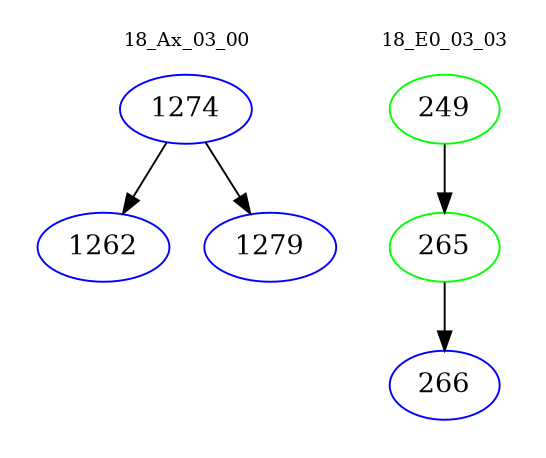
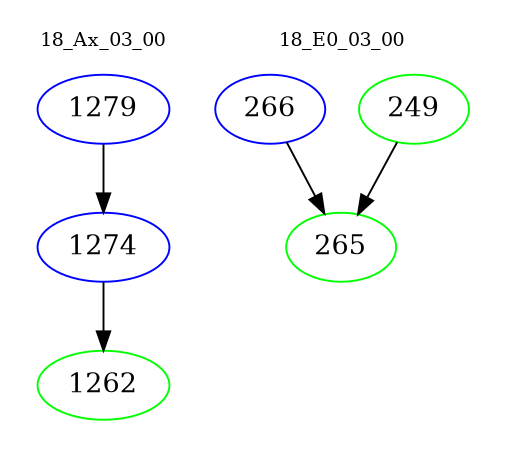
cluster "18_E0_03_03": label "18_E0_03_03" -> "18_E0_03_00"
edge "1274" -> "1279": reversed
node "1262": color blue -> green
edge "265" -> "266": reversed
